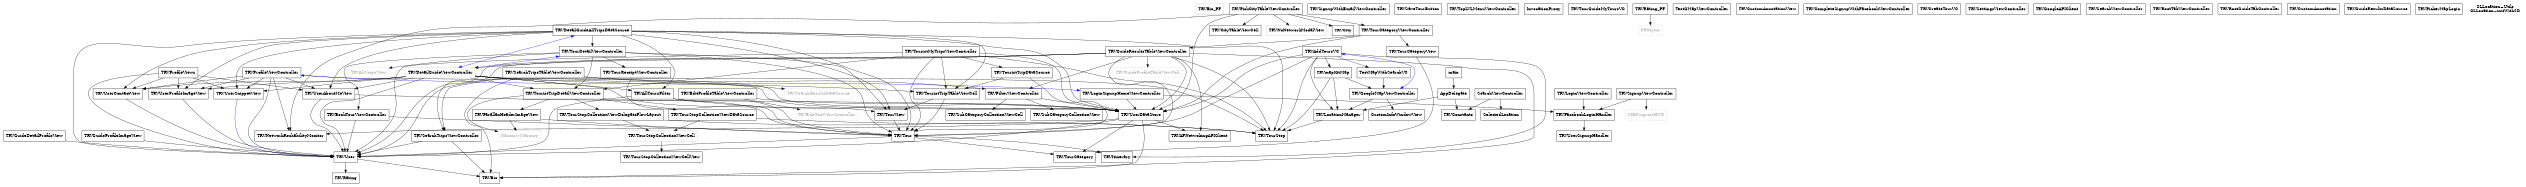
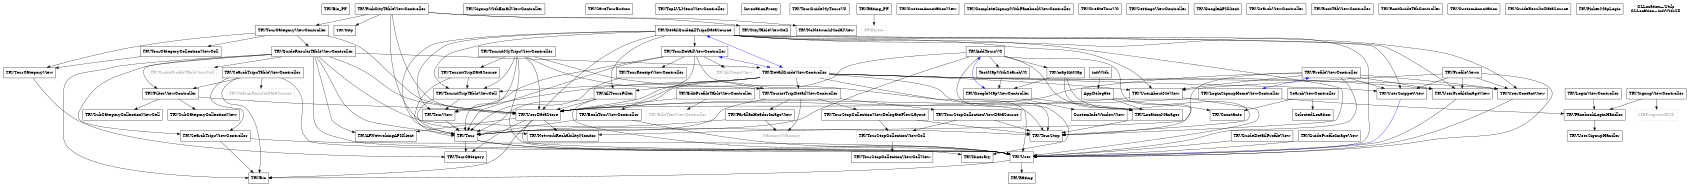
node "TRVBio_PF": color gray -> black
node "TestGMapViewController": removed
node "TRVNoNetworkModalView": color gray -> black
node "TRVTourCategoryCollectionViewCell": added
node "main": label "main" -> "initWith"
